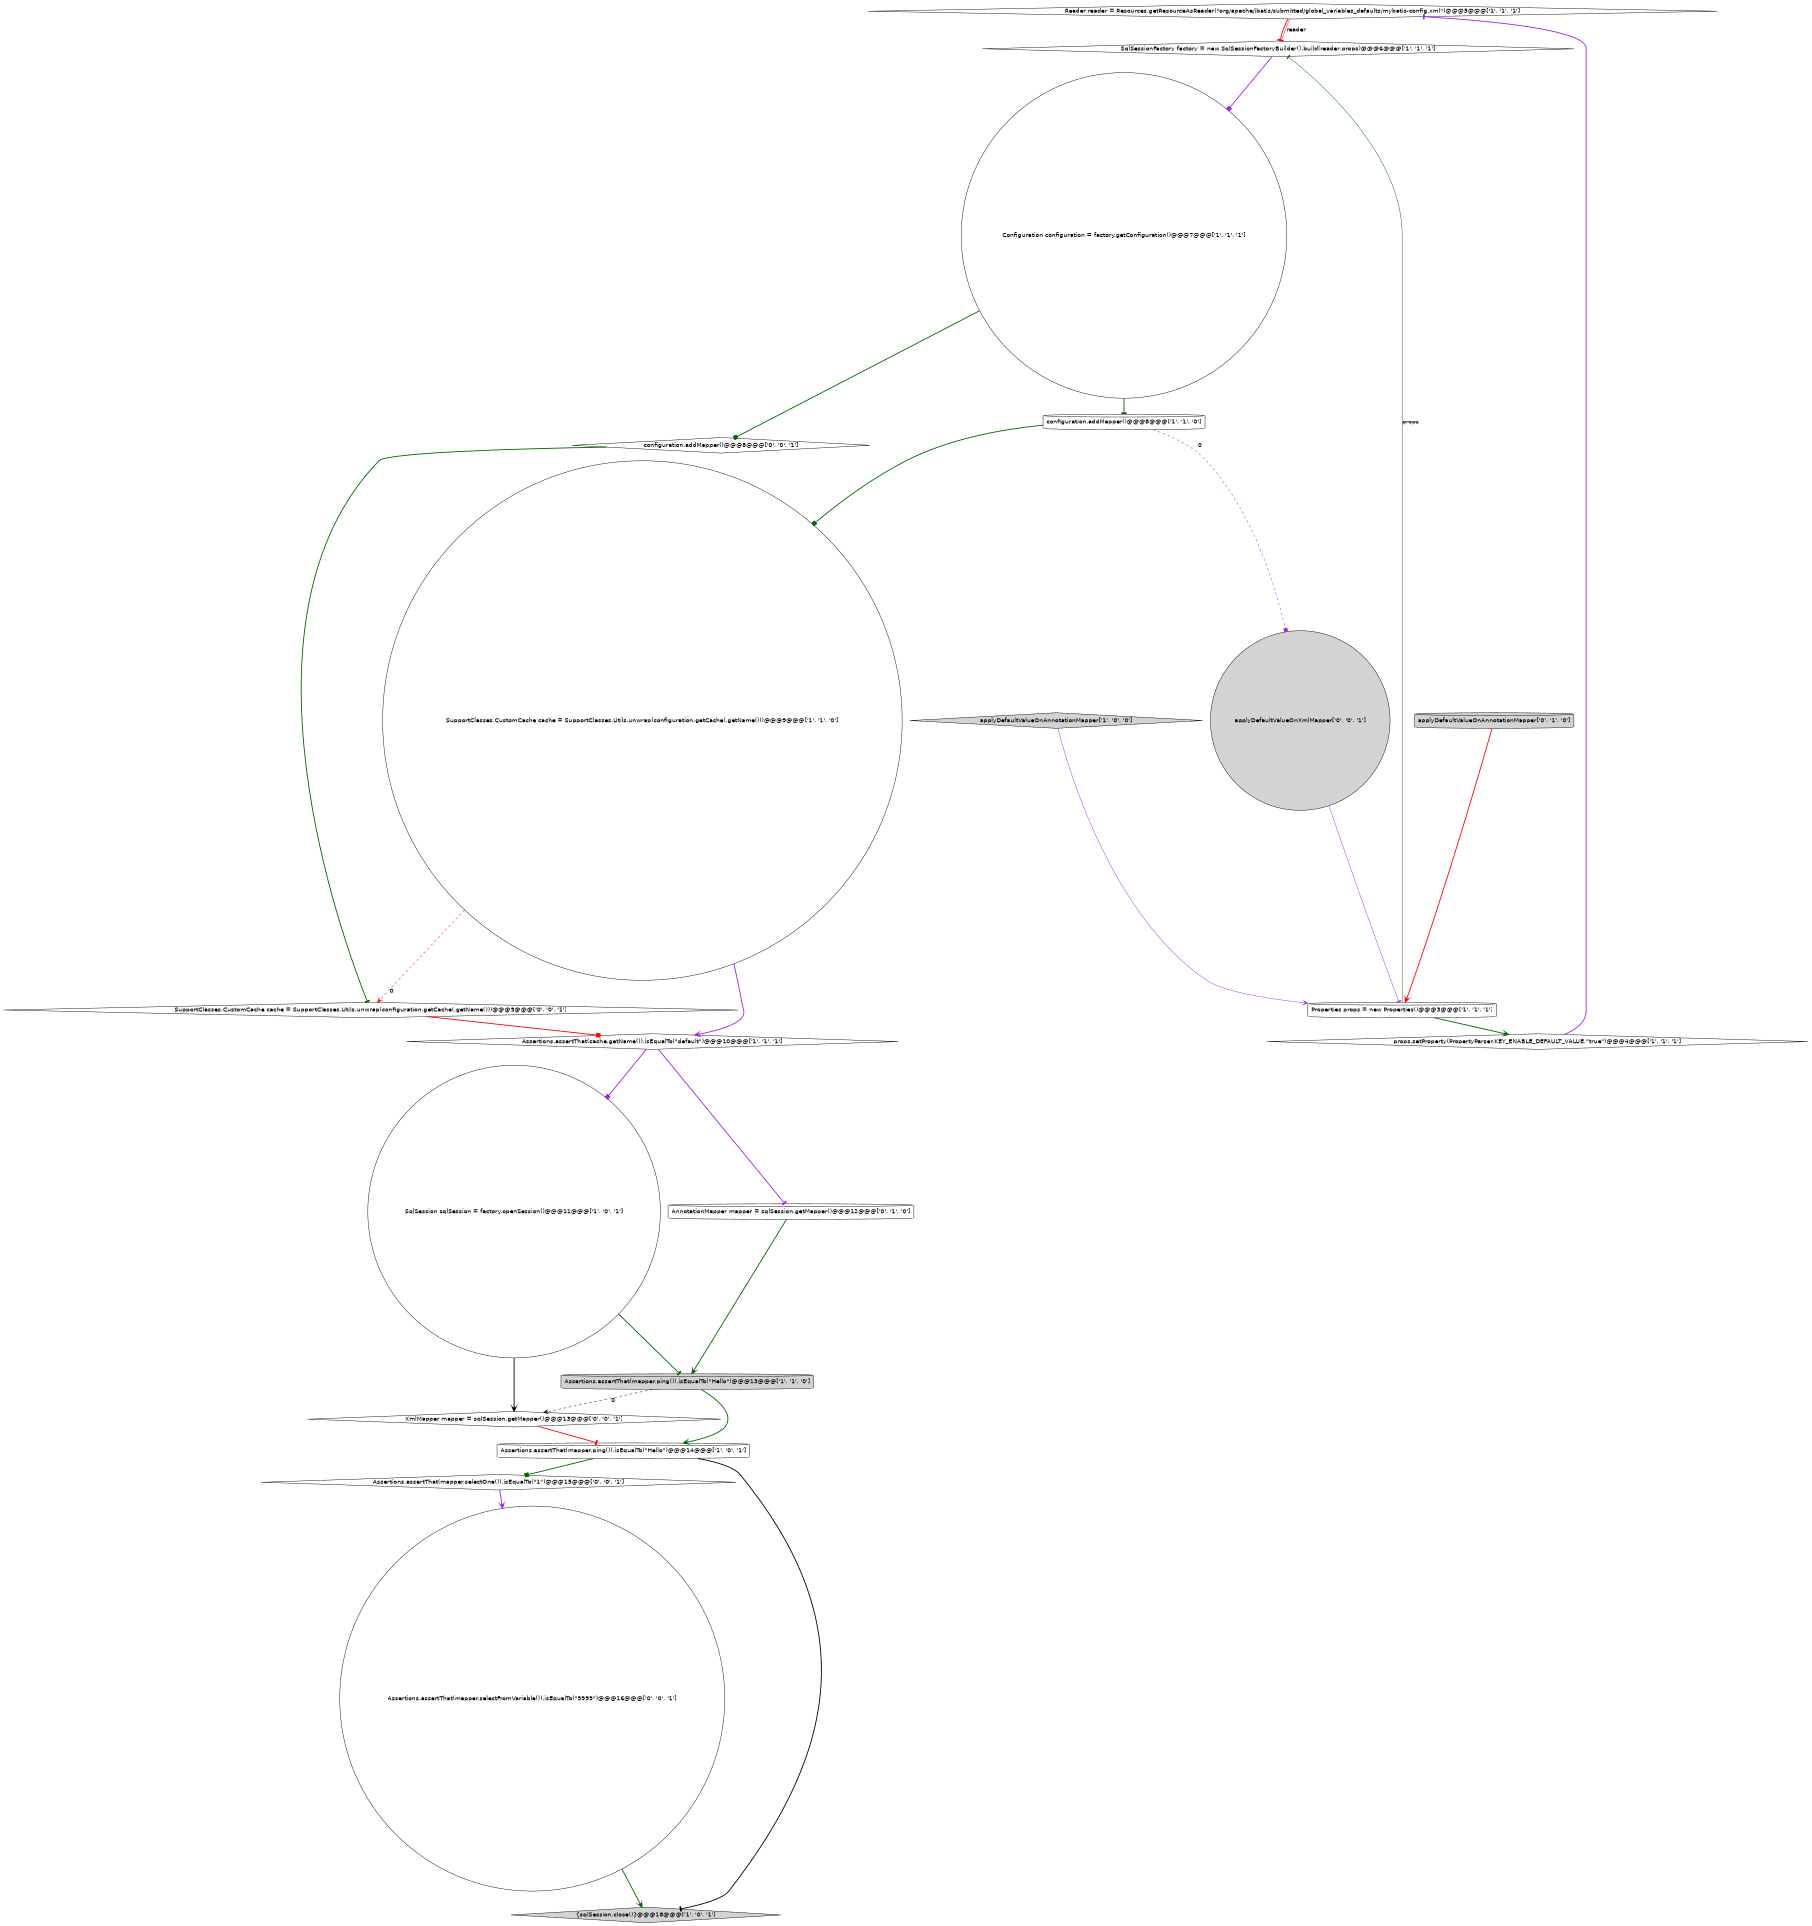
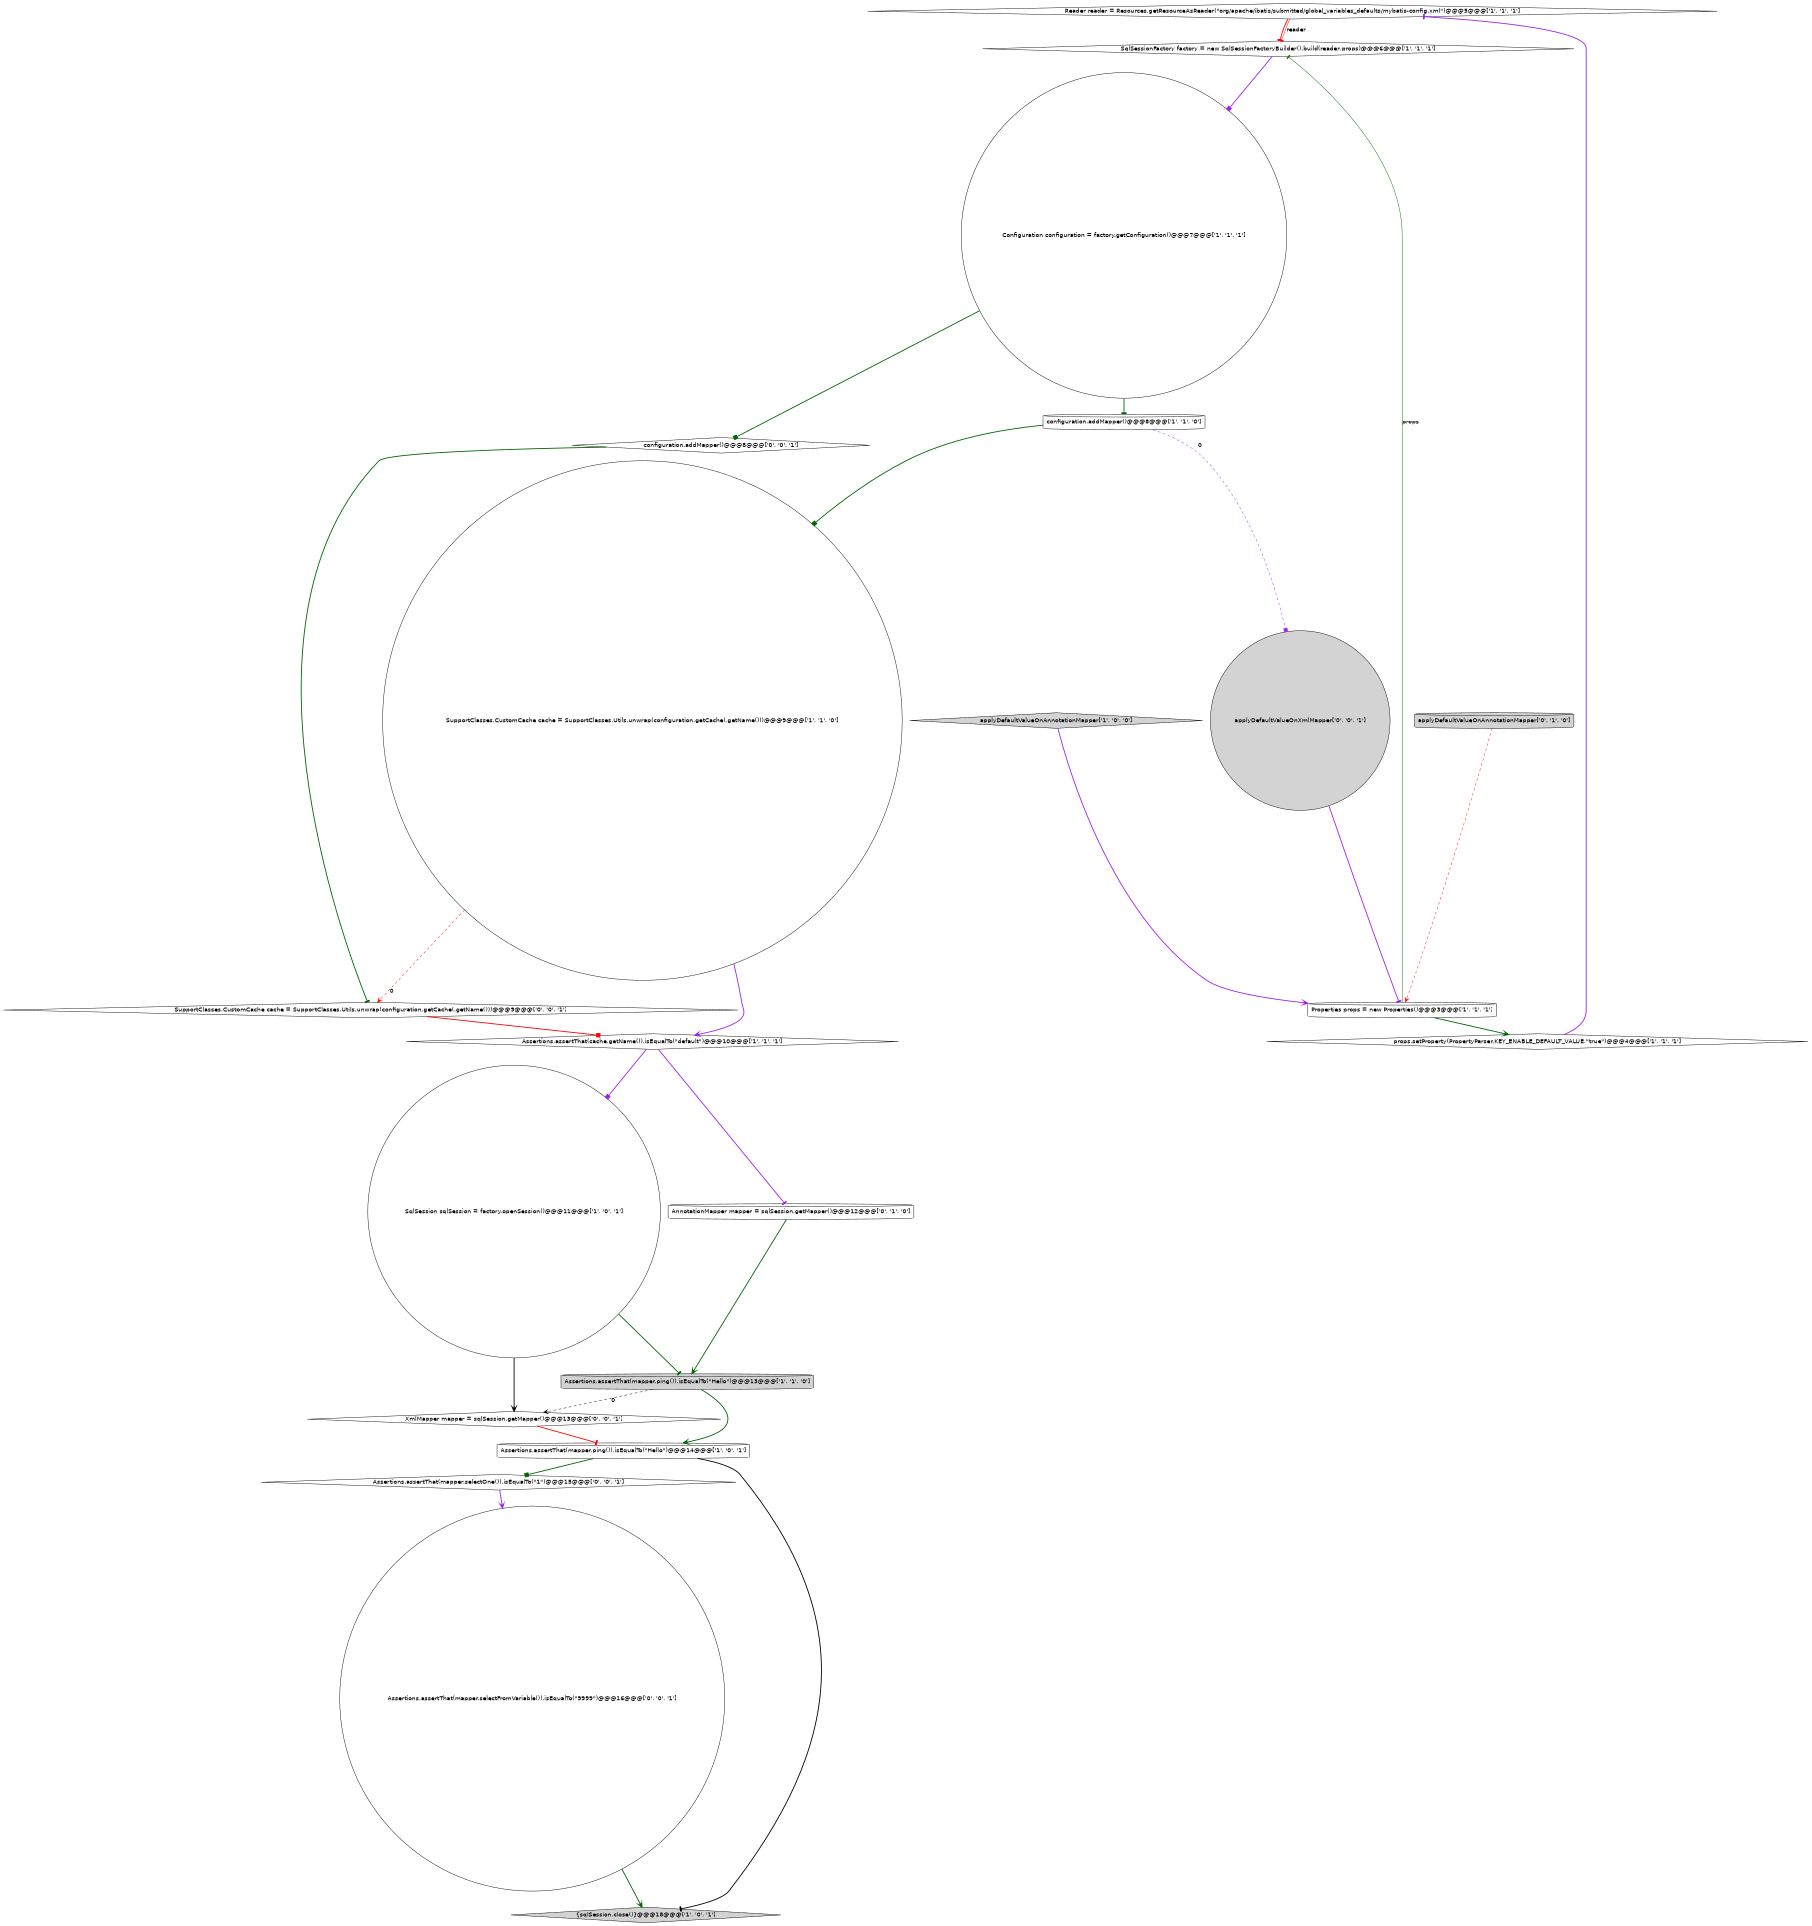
edge "applyDefaultValueOnAnnotationMapper['0', '1', '0']" -> "Properties props = new Properties()@@@3@@@['1', '1', '1']": style bold -> dashed
edge "applyDefaultValueOnXmlMapper['0', '0', '1']" -> "Properties props = new Properties()@@@3@@@['1', '1', '1']": style solid -> bold
edge "applyDefaultValueOnAnnotationMapper['1', '0', '0']" -> "Properties props = new Properties()@@@3@@@['1', '1', '1']": style solid -> bold
